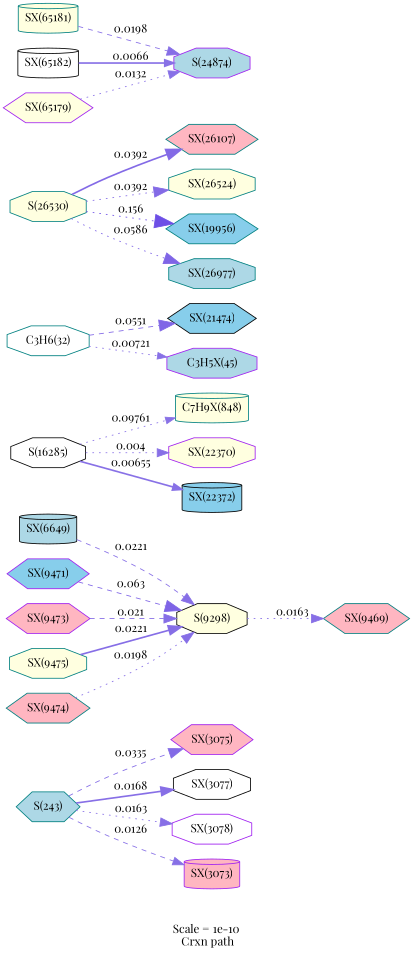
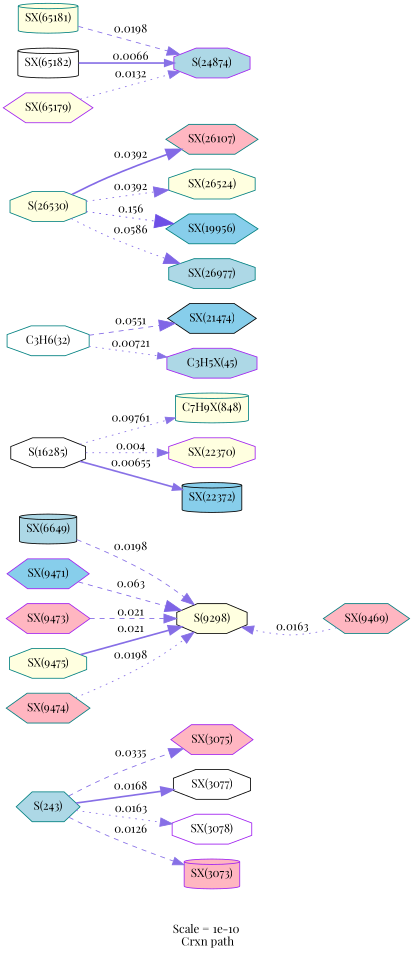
edge "SX(6649)" -> "S(9298)": label " 0.0221" -> " 0.0198"
edge "S(9298)" -> "SX(9469)": reversed
edge "SX(9475)" -> "S(9298)": label " 0.0221" -> " 0.021"
